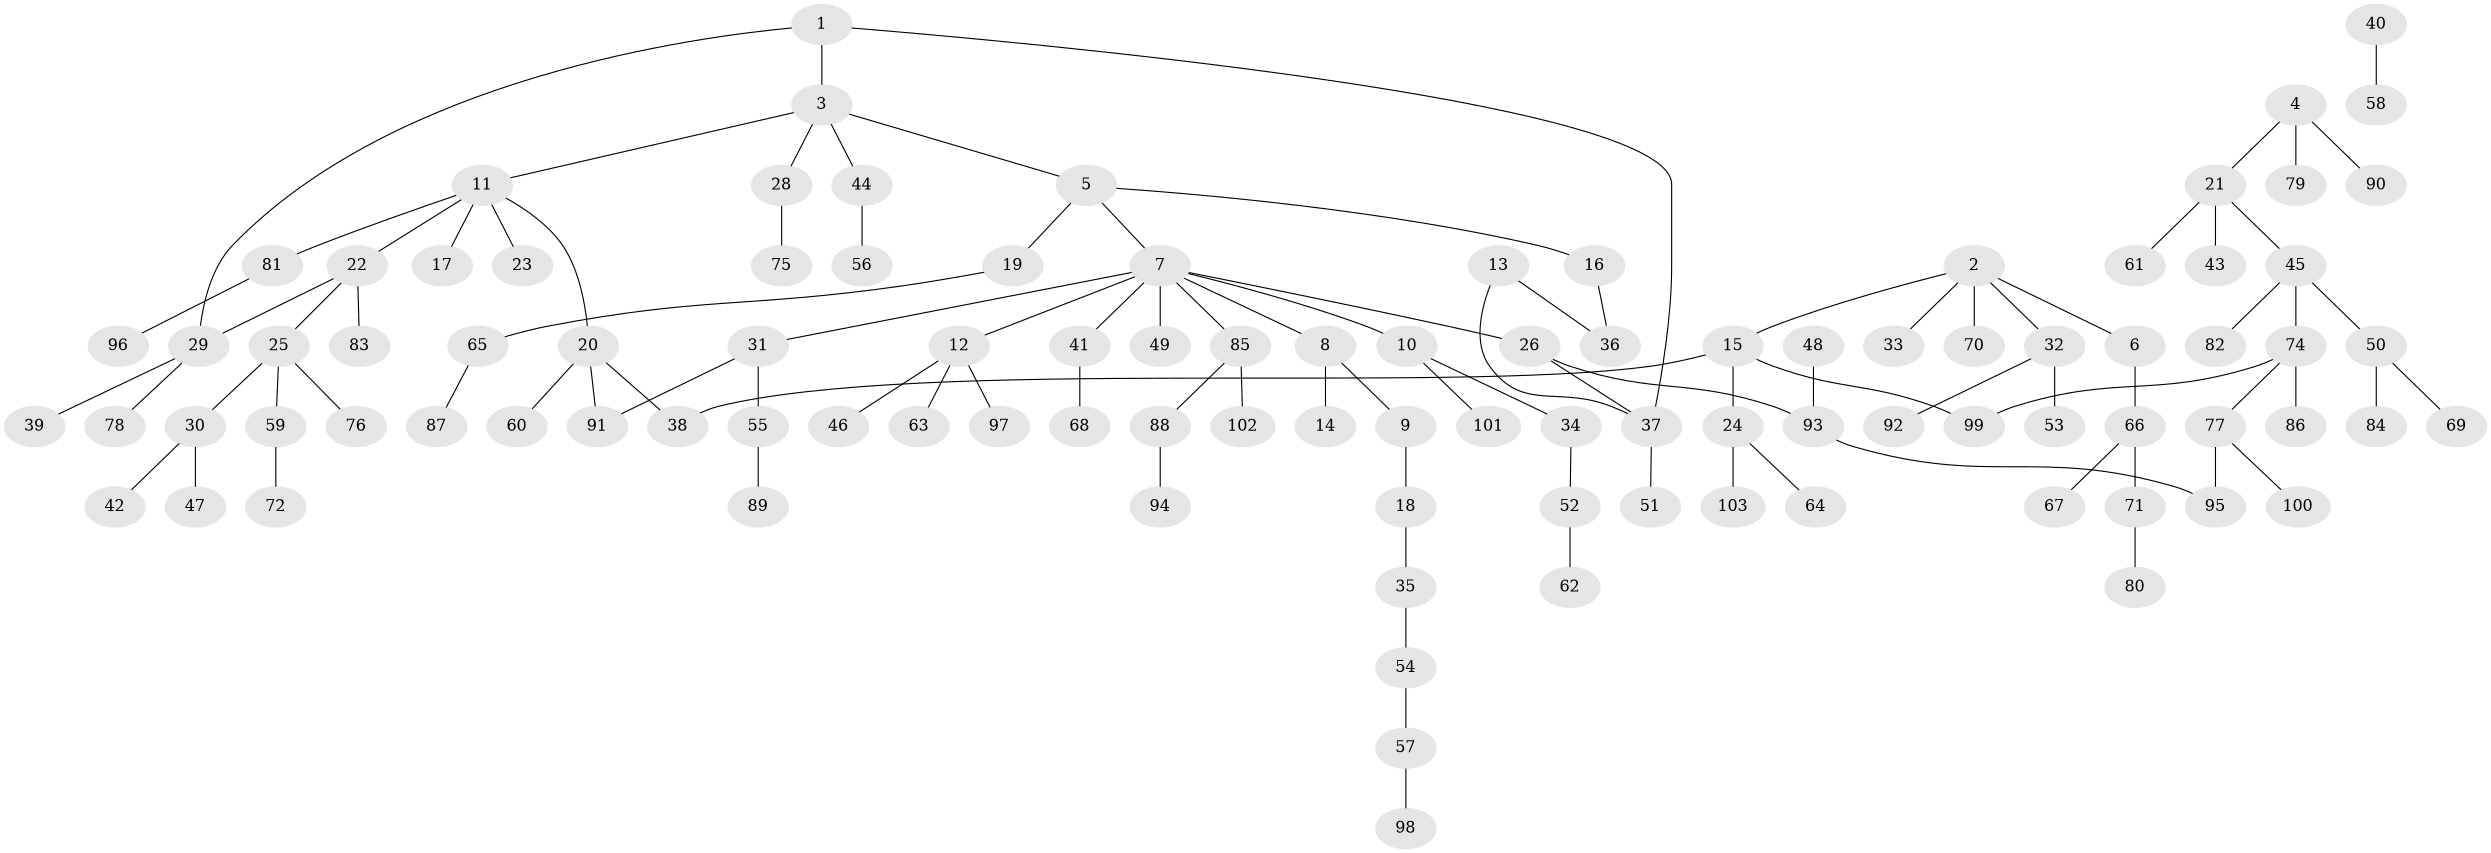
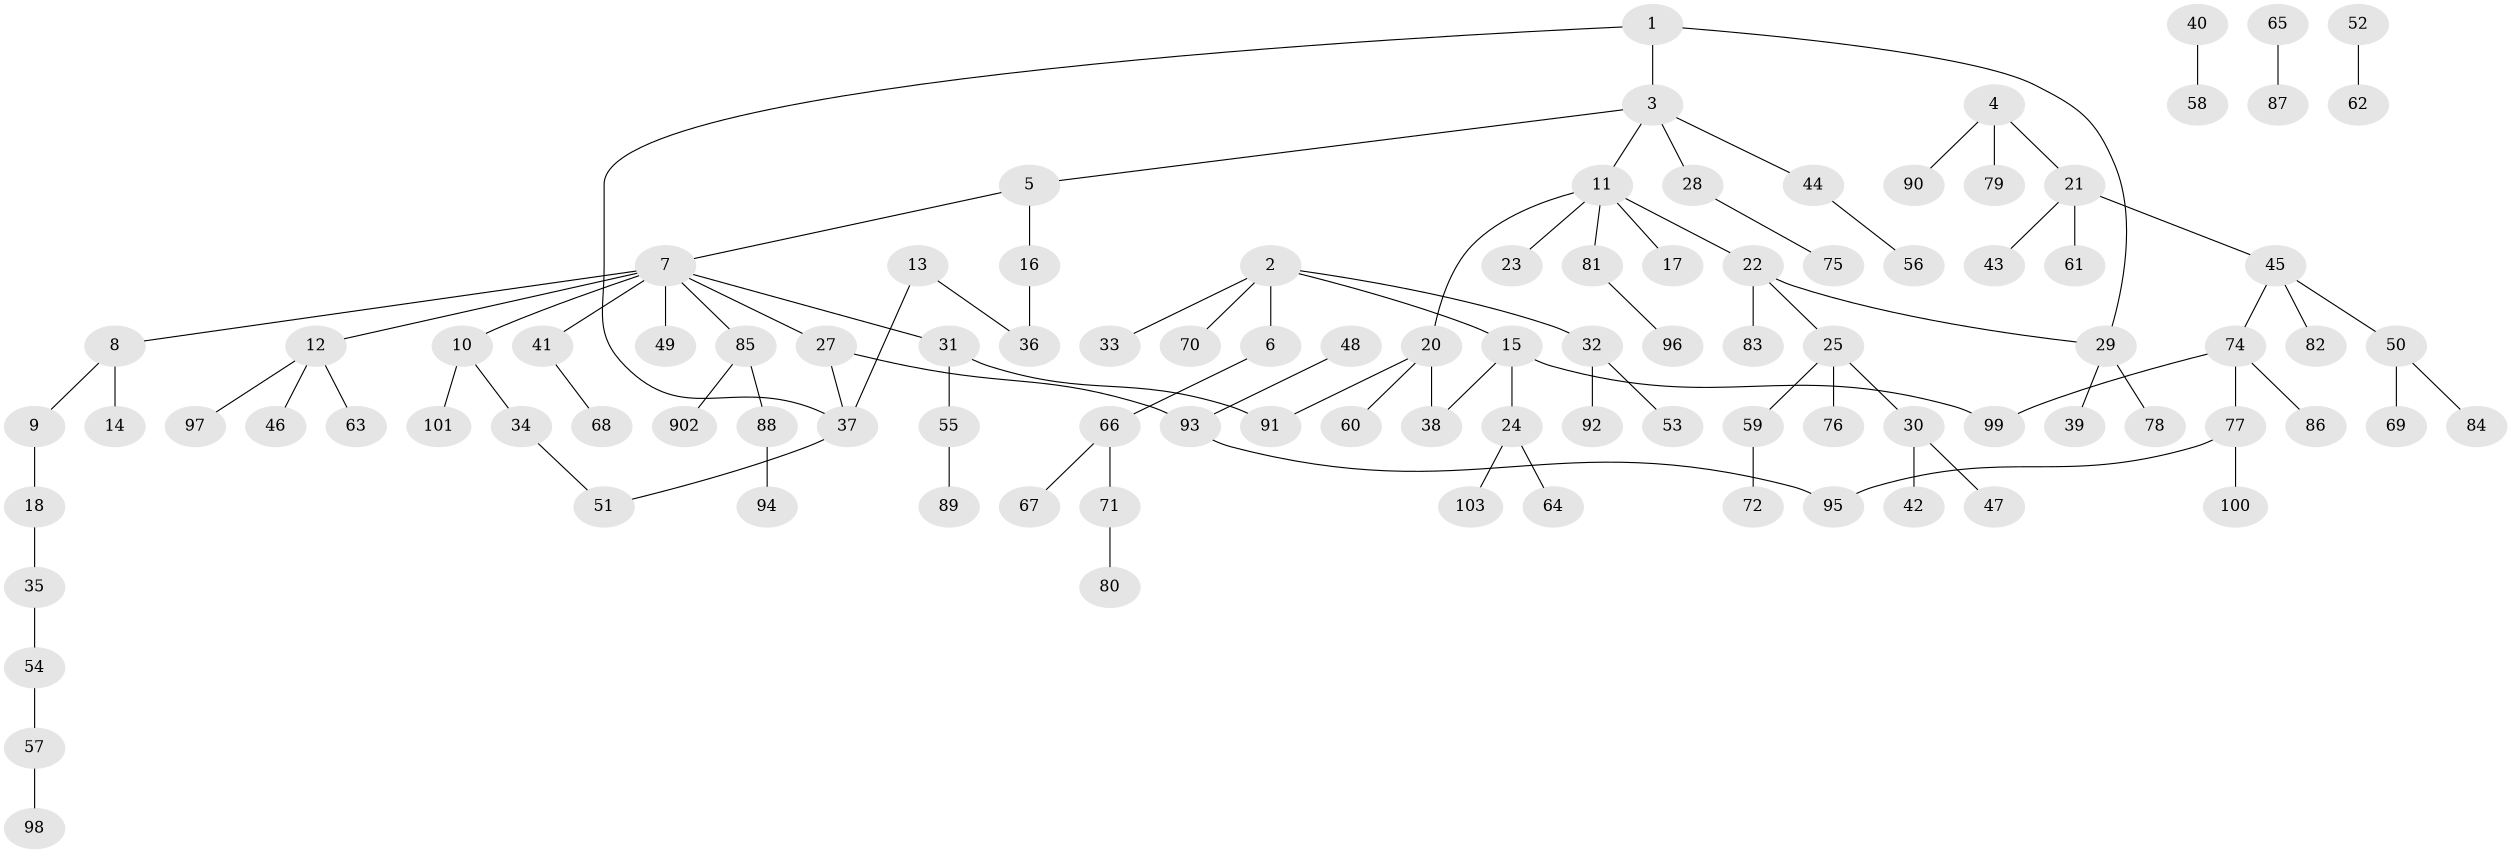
node "19": removed
node "26": label "26" -> "27"
node "102": label "102" -> "902"
edge "34" -- "52": now "34" -- "51"
